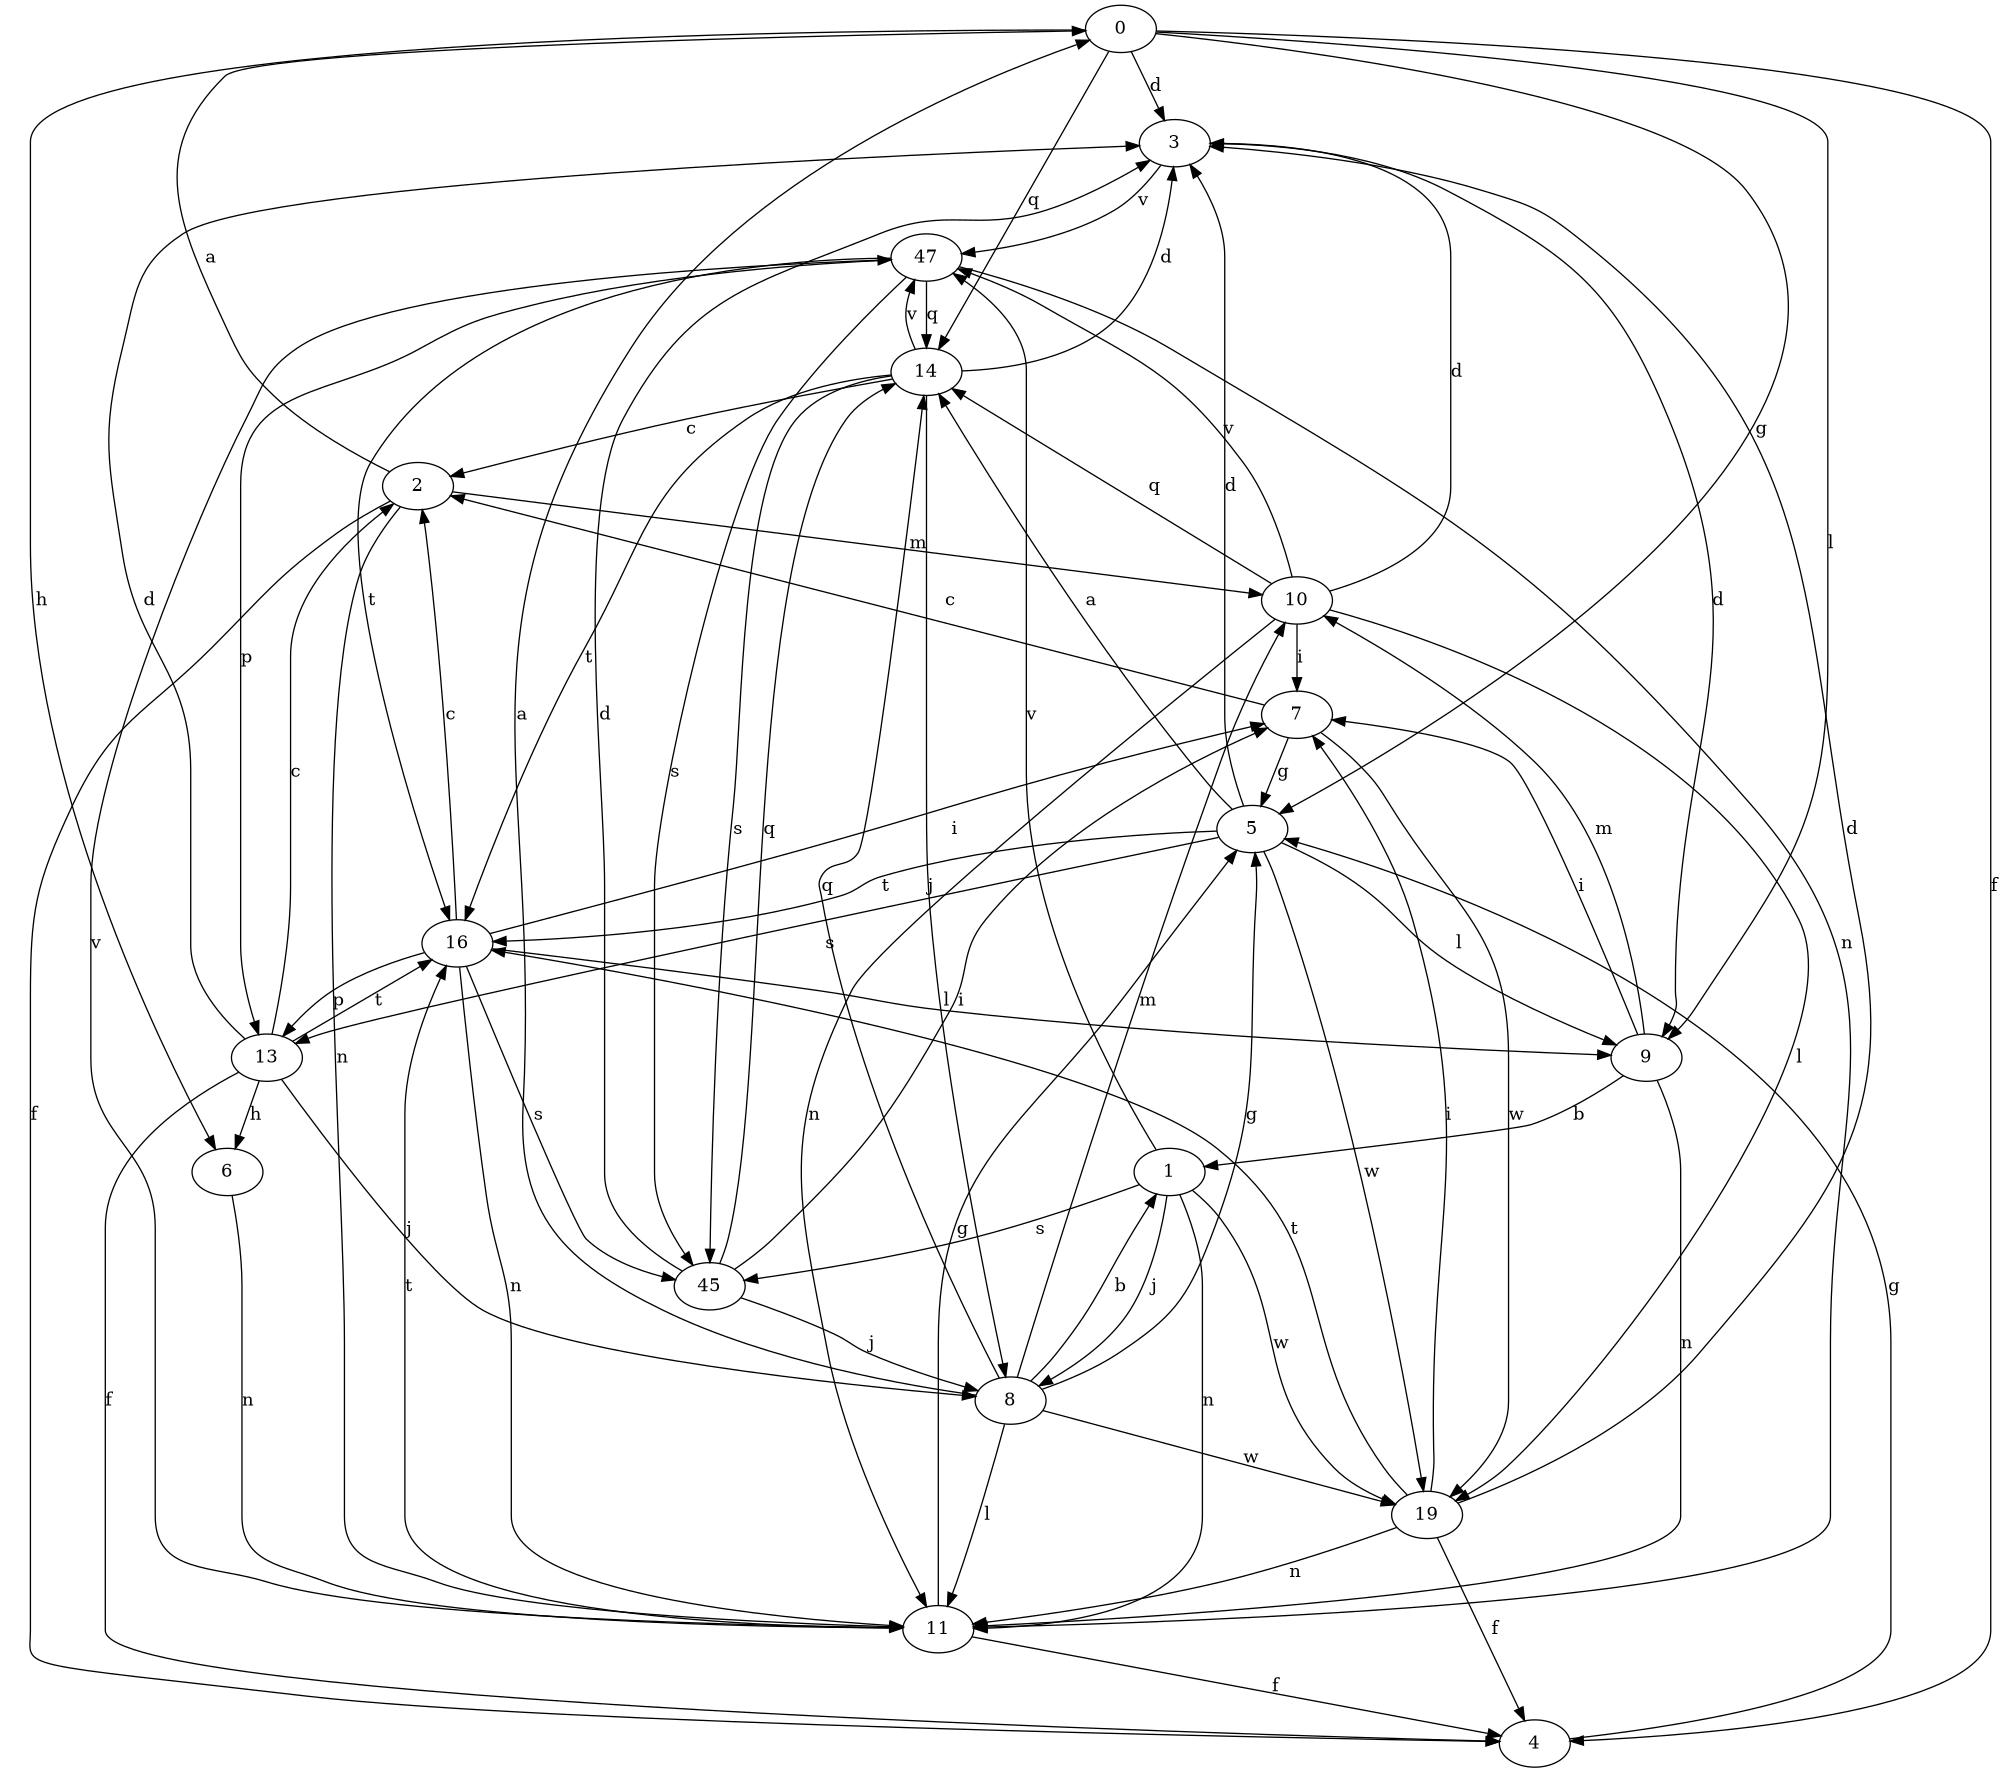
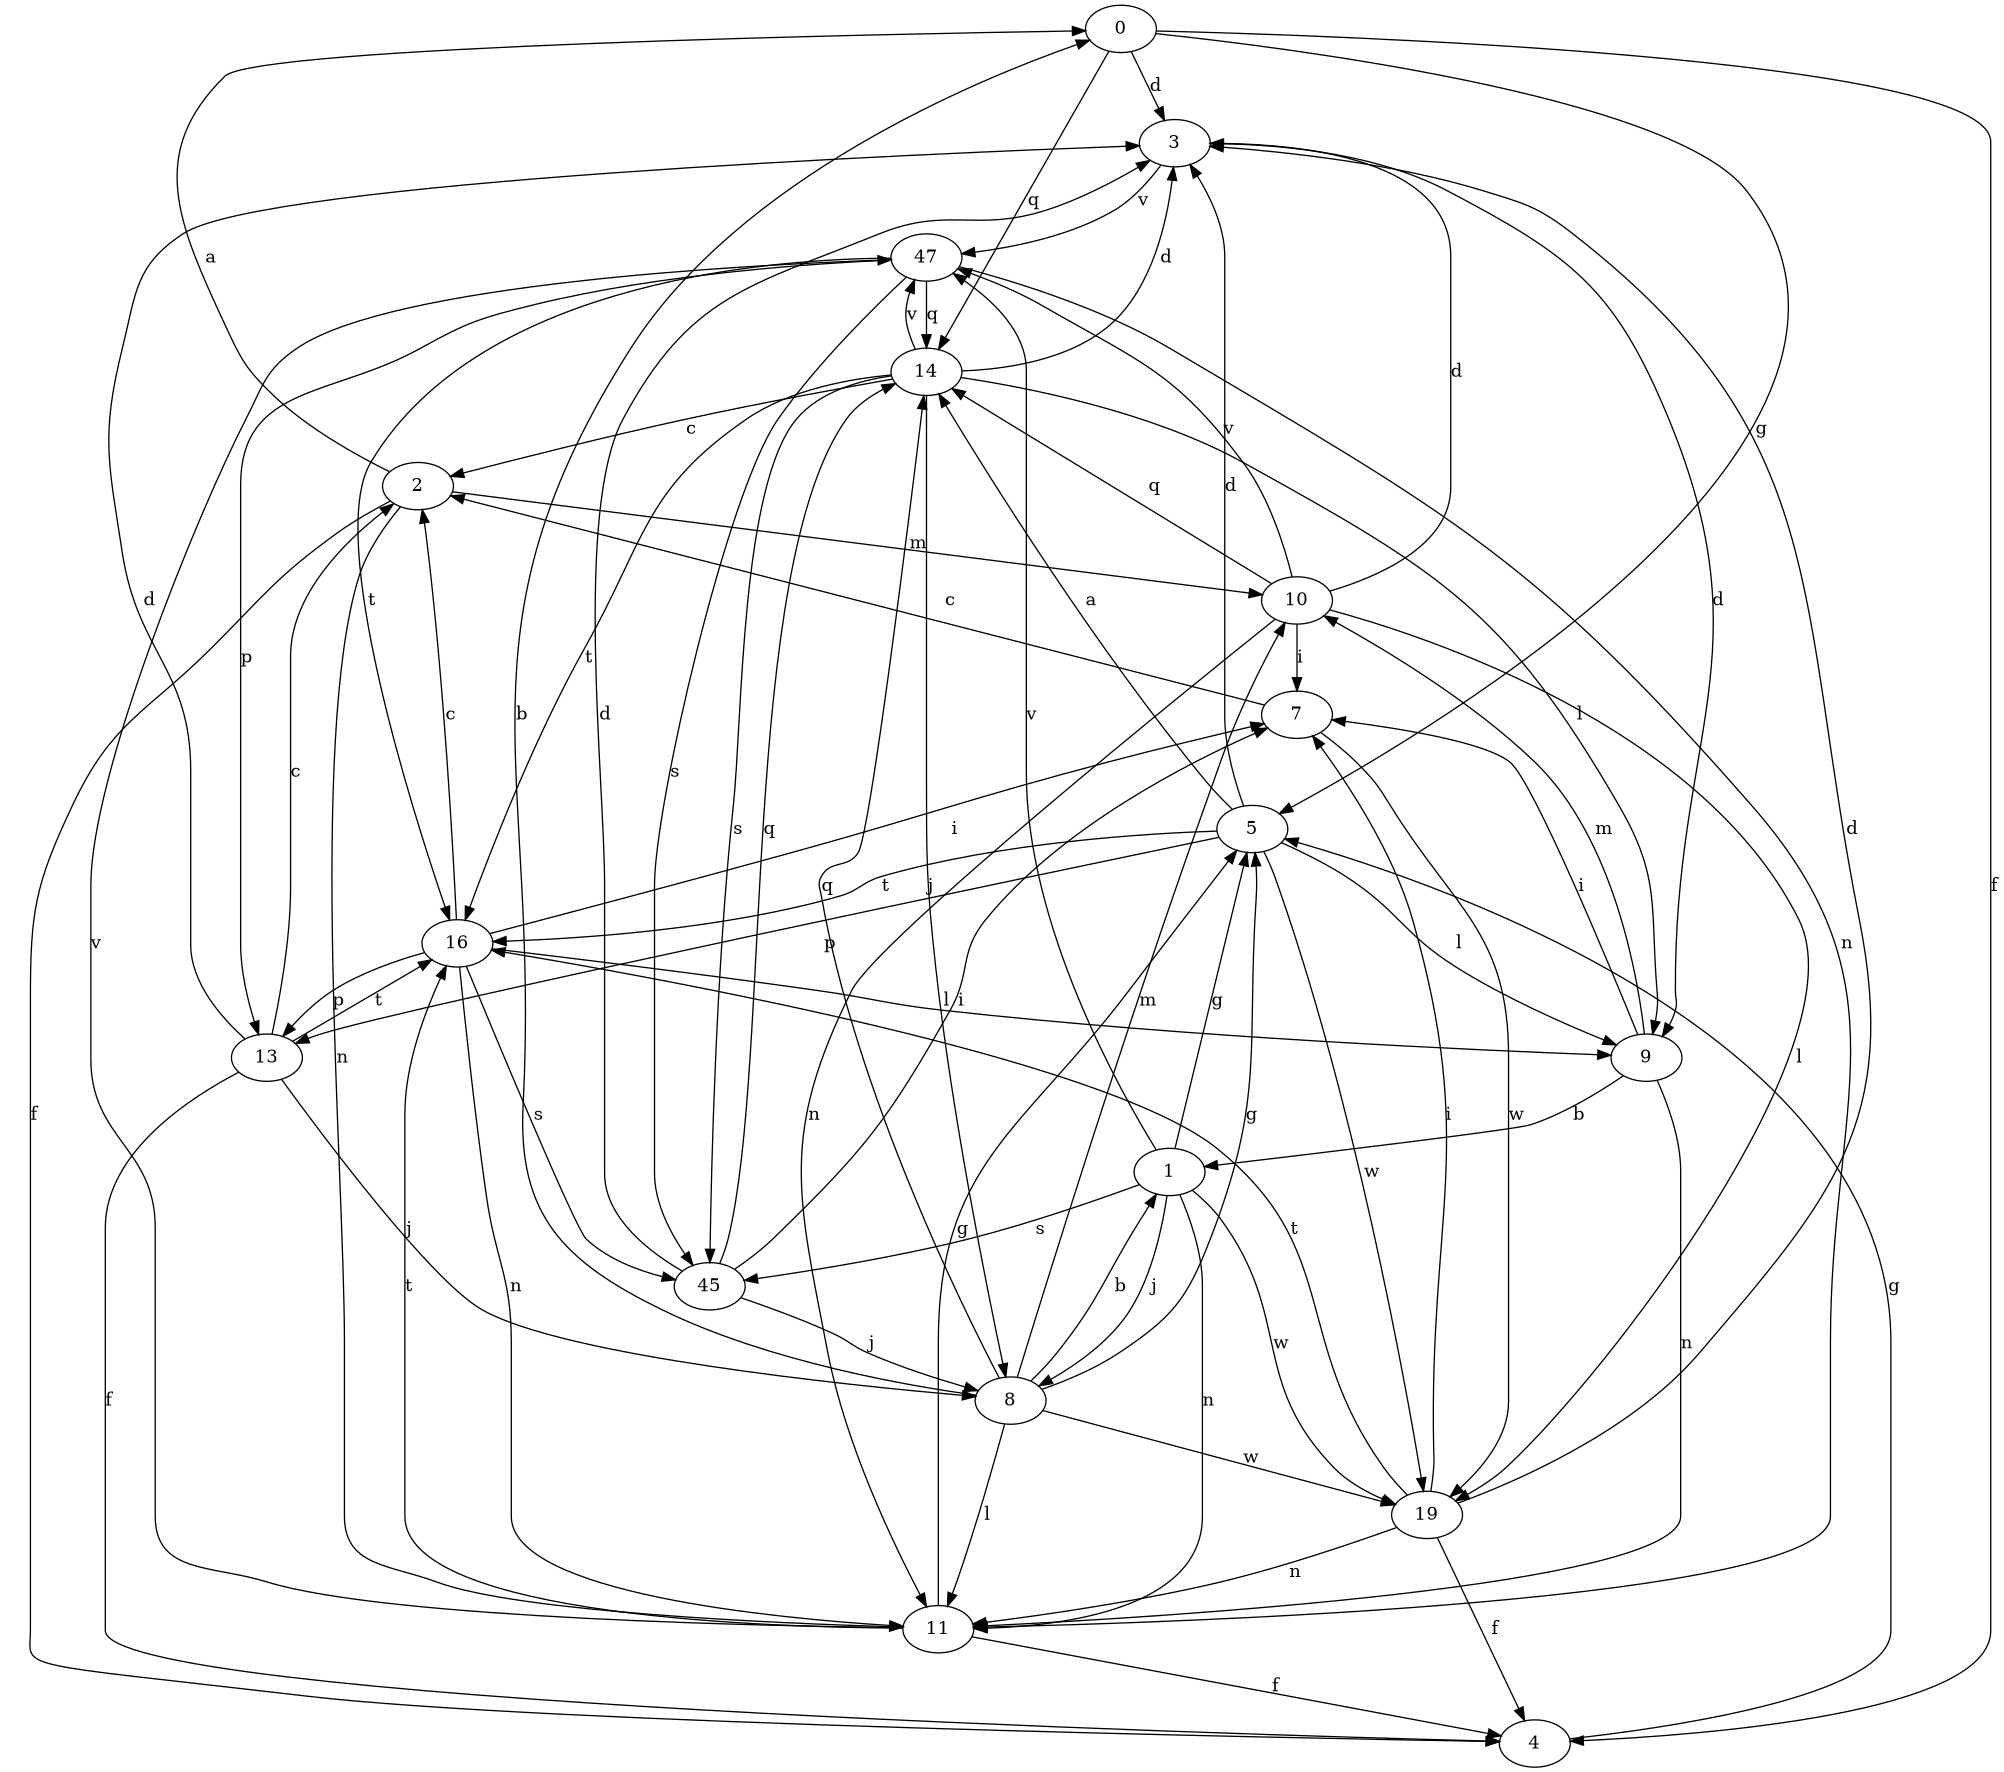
edge "0" -> "9": now "14" -> "9"
edge "8" -> "0": label "a" -> "b"
edge "7" -> "5": now "1" -> "5"
edge "5" -> "13": label "s" -> "p"
node "6": removed
